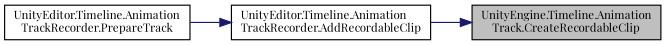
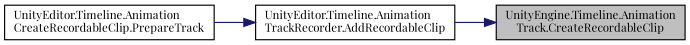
node "UnityEditor.Timeline.Animation TrackRecorder.PrepareTrack": label "UnityEditor.Timeline.Animation TrackRecorder.PrepareTrack" -> "UnityEditor.Timeline.Animation CreateRecordableClip.PrepareTrack"
